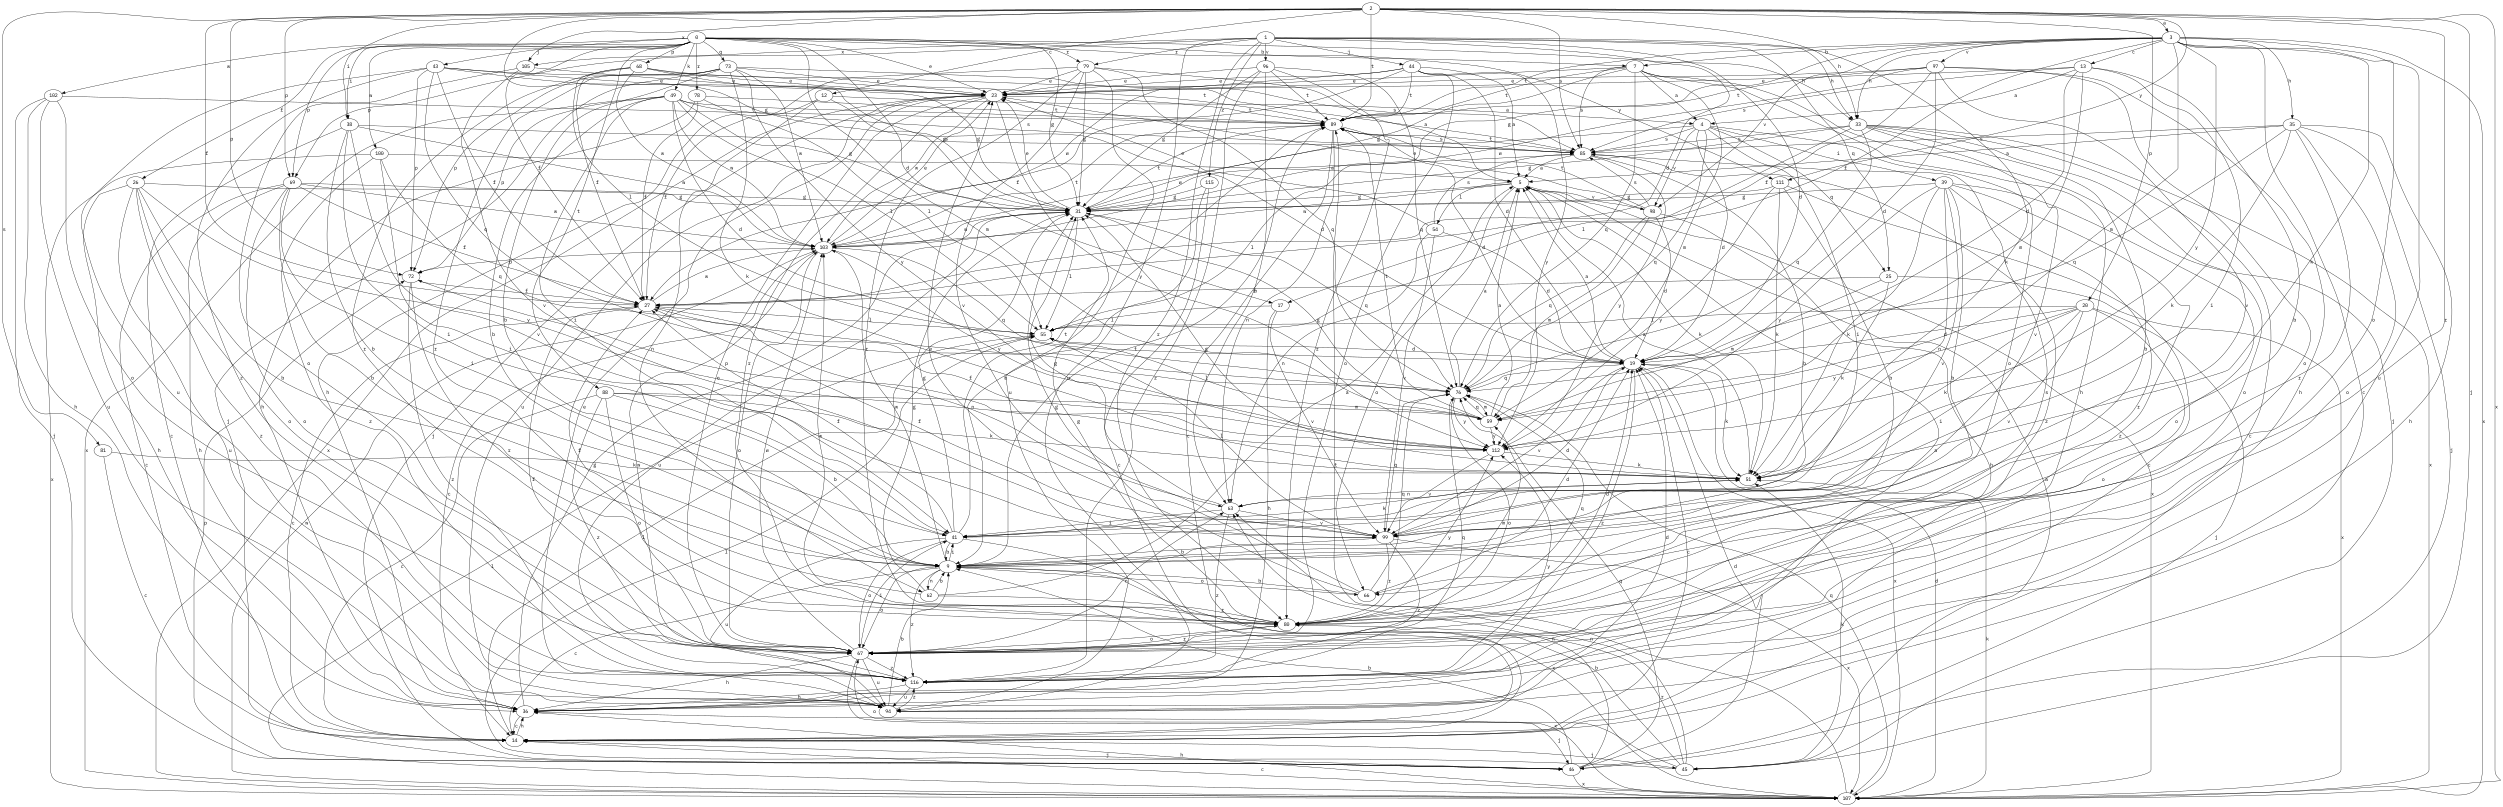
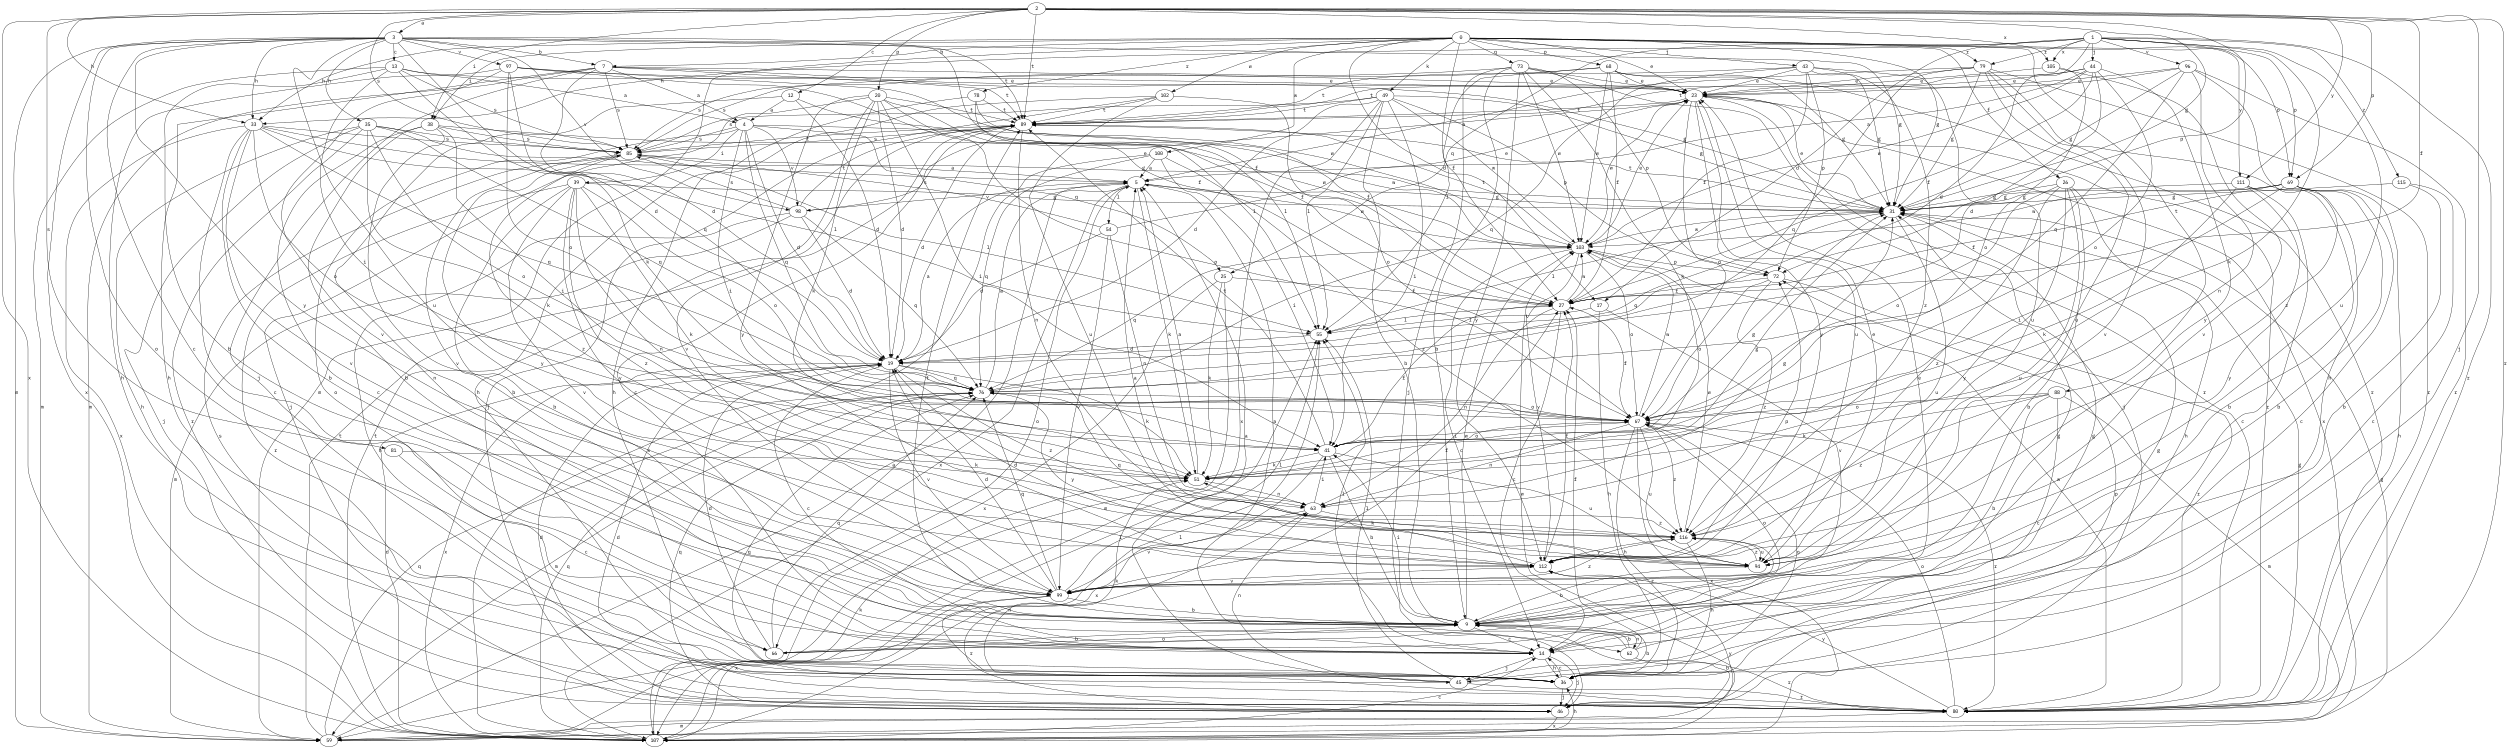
edge "97" -> "89": now "20" -> "89"
edge "31" -> "76": reversed
edge "69" -> "67": now "72" -> "67"
edge "14" -> "19": reversed
